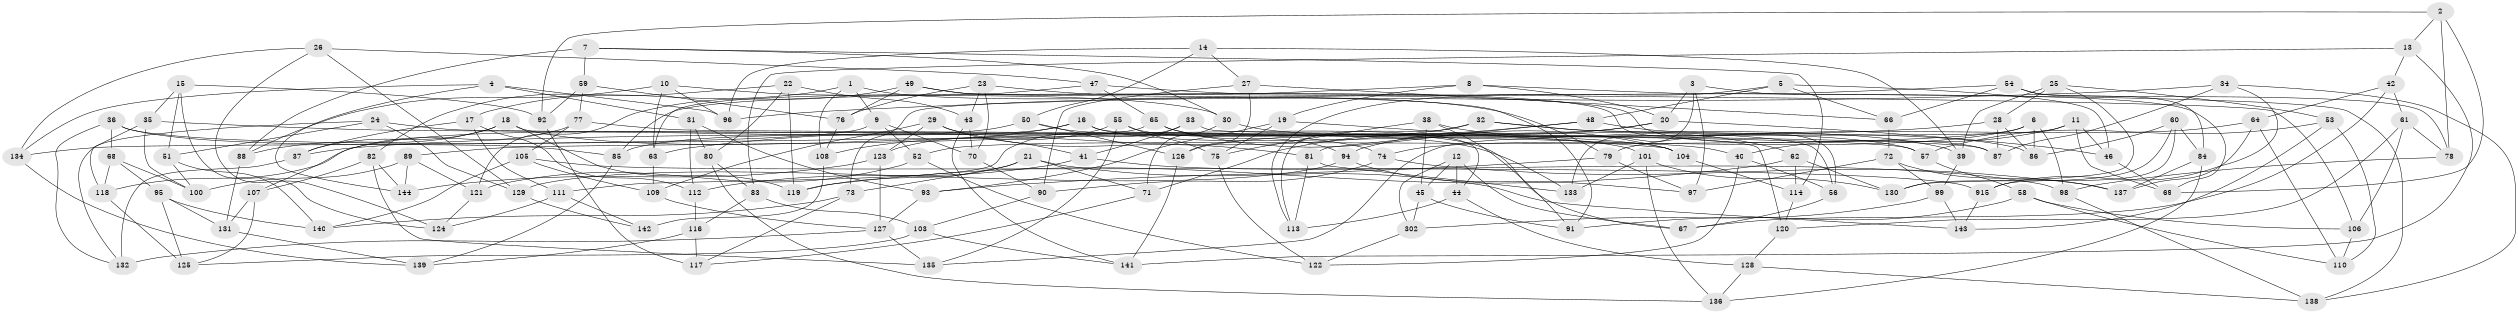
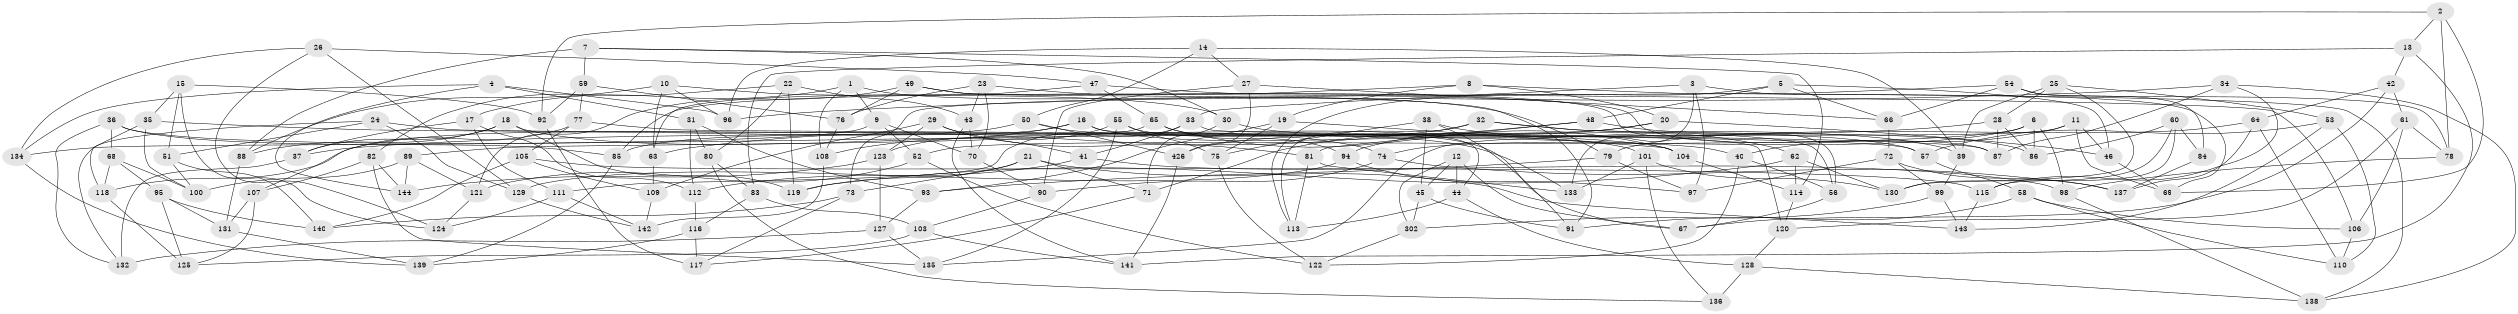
edge "3" -- "20": now "3" -- "33"
node "126": label "126" -> "426"
node "915": label "915" -> "115"
edge "109" -- "127": now "109" -- "142"
edge "84" -- "136": removed
